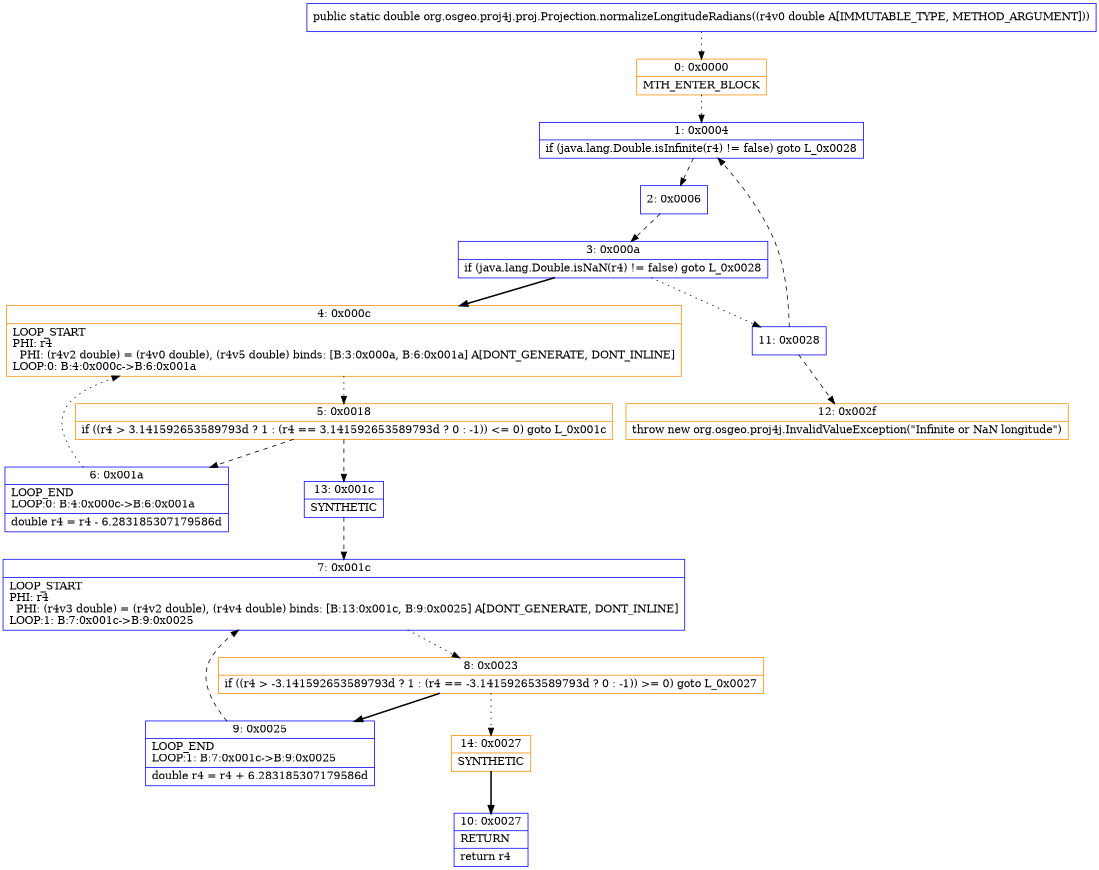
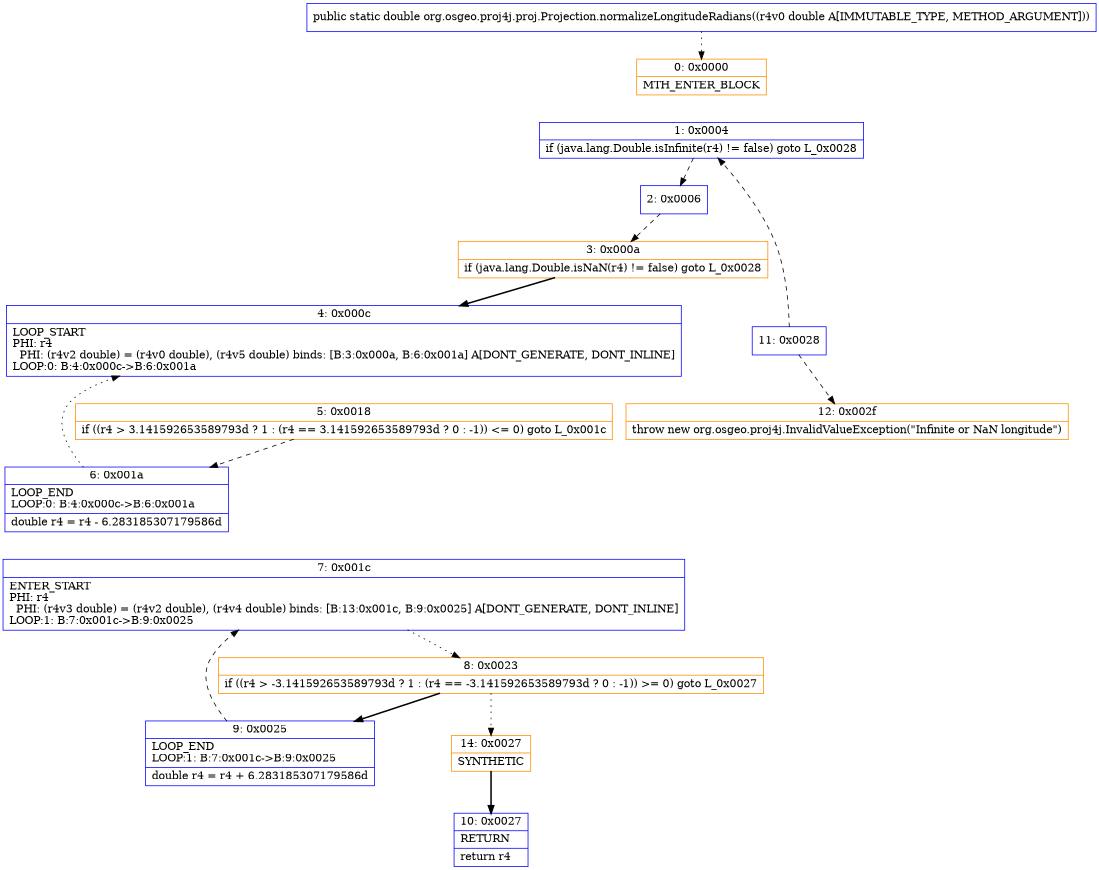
edge "0: 0x0000" -> "1: 0x0004": removed
node "3: 0x000a": color blue -> darkorange
edge "3: 0x000a" -> "11: 0x0028": removed
node "4: 0x000c": color darkorange -> blue
edge "4: 0x000c" -> "5: 0x0018": removed
node "13: 0x001c": removed
node "7: 0x001c": text "LOOP_START" -> "ENTER_START"
